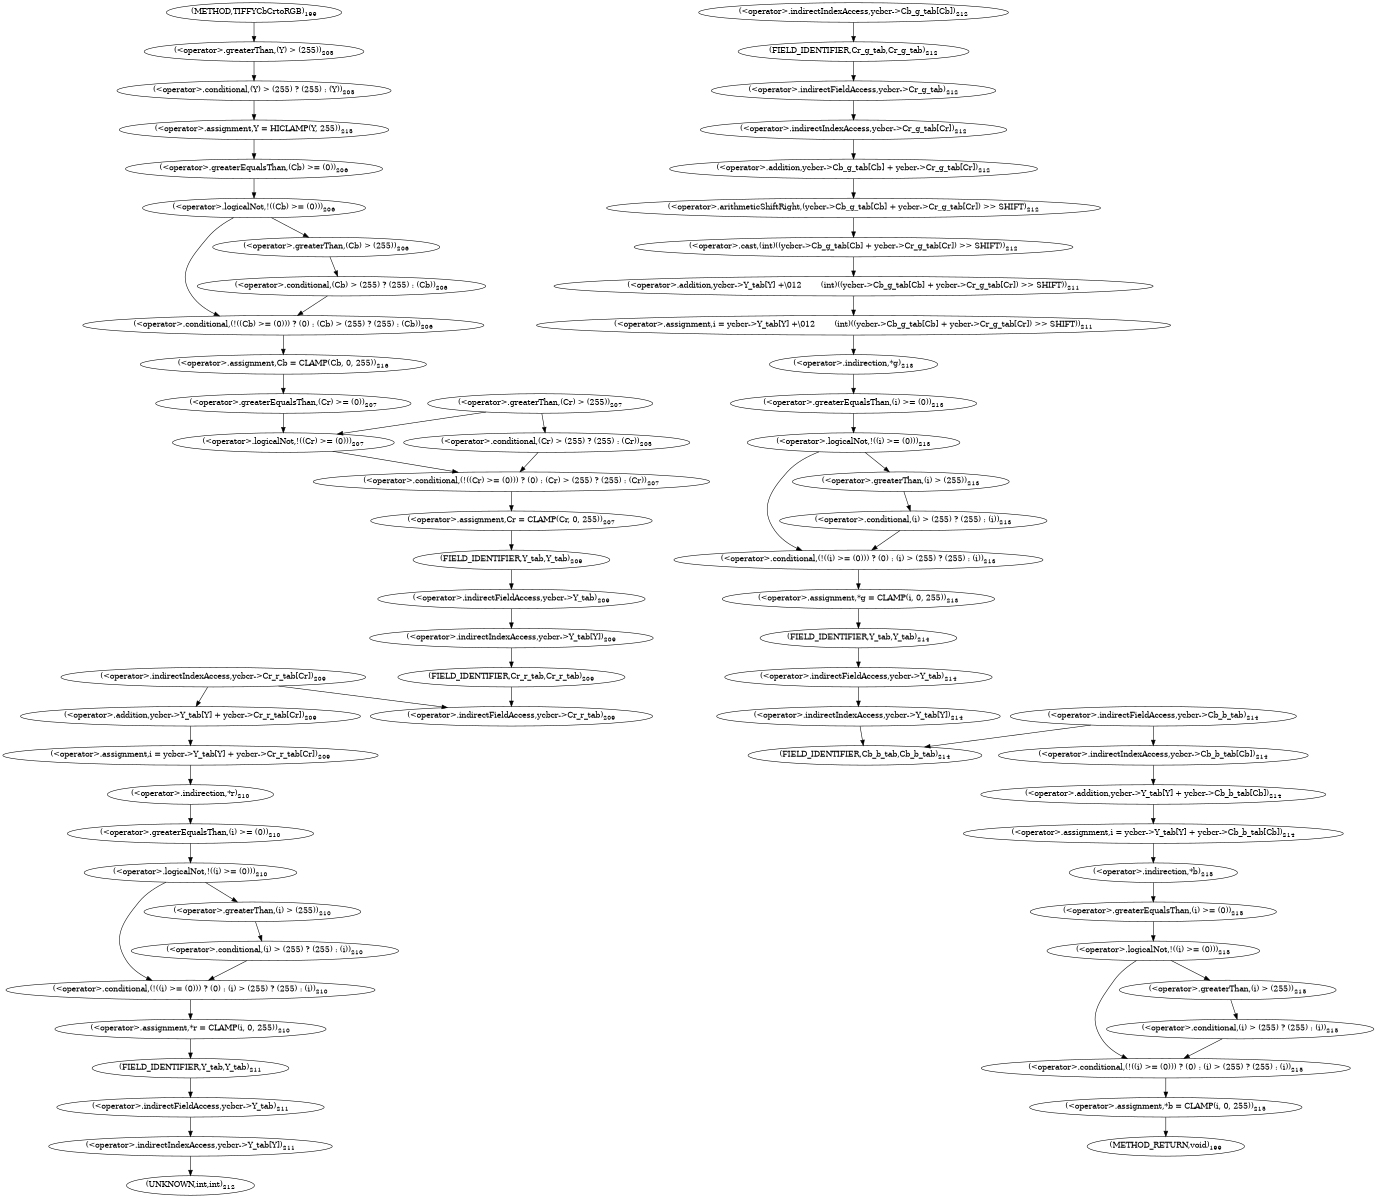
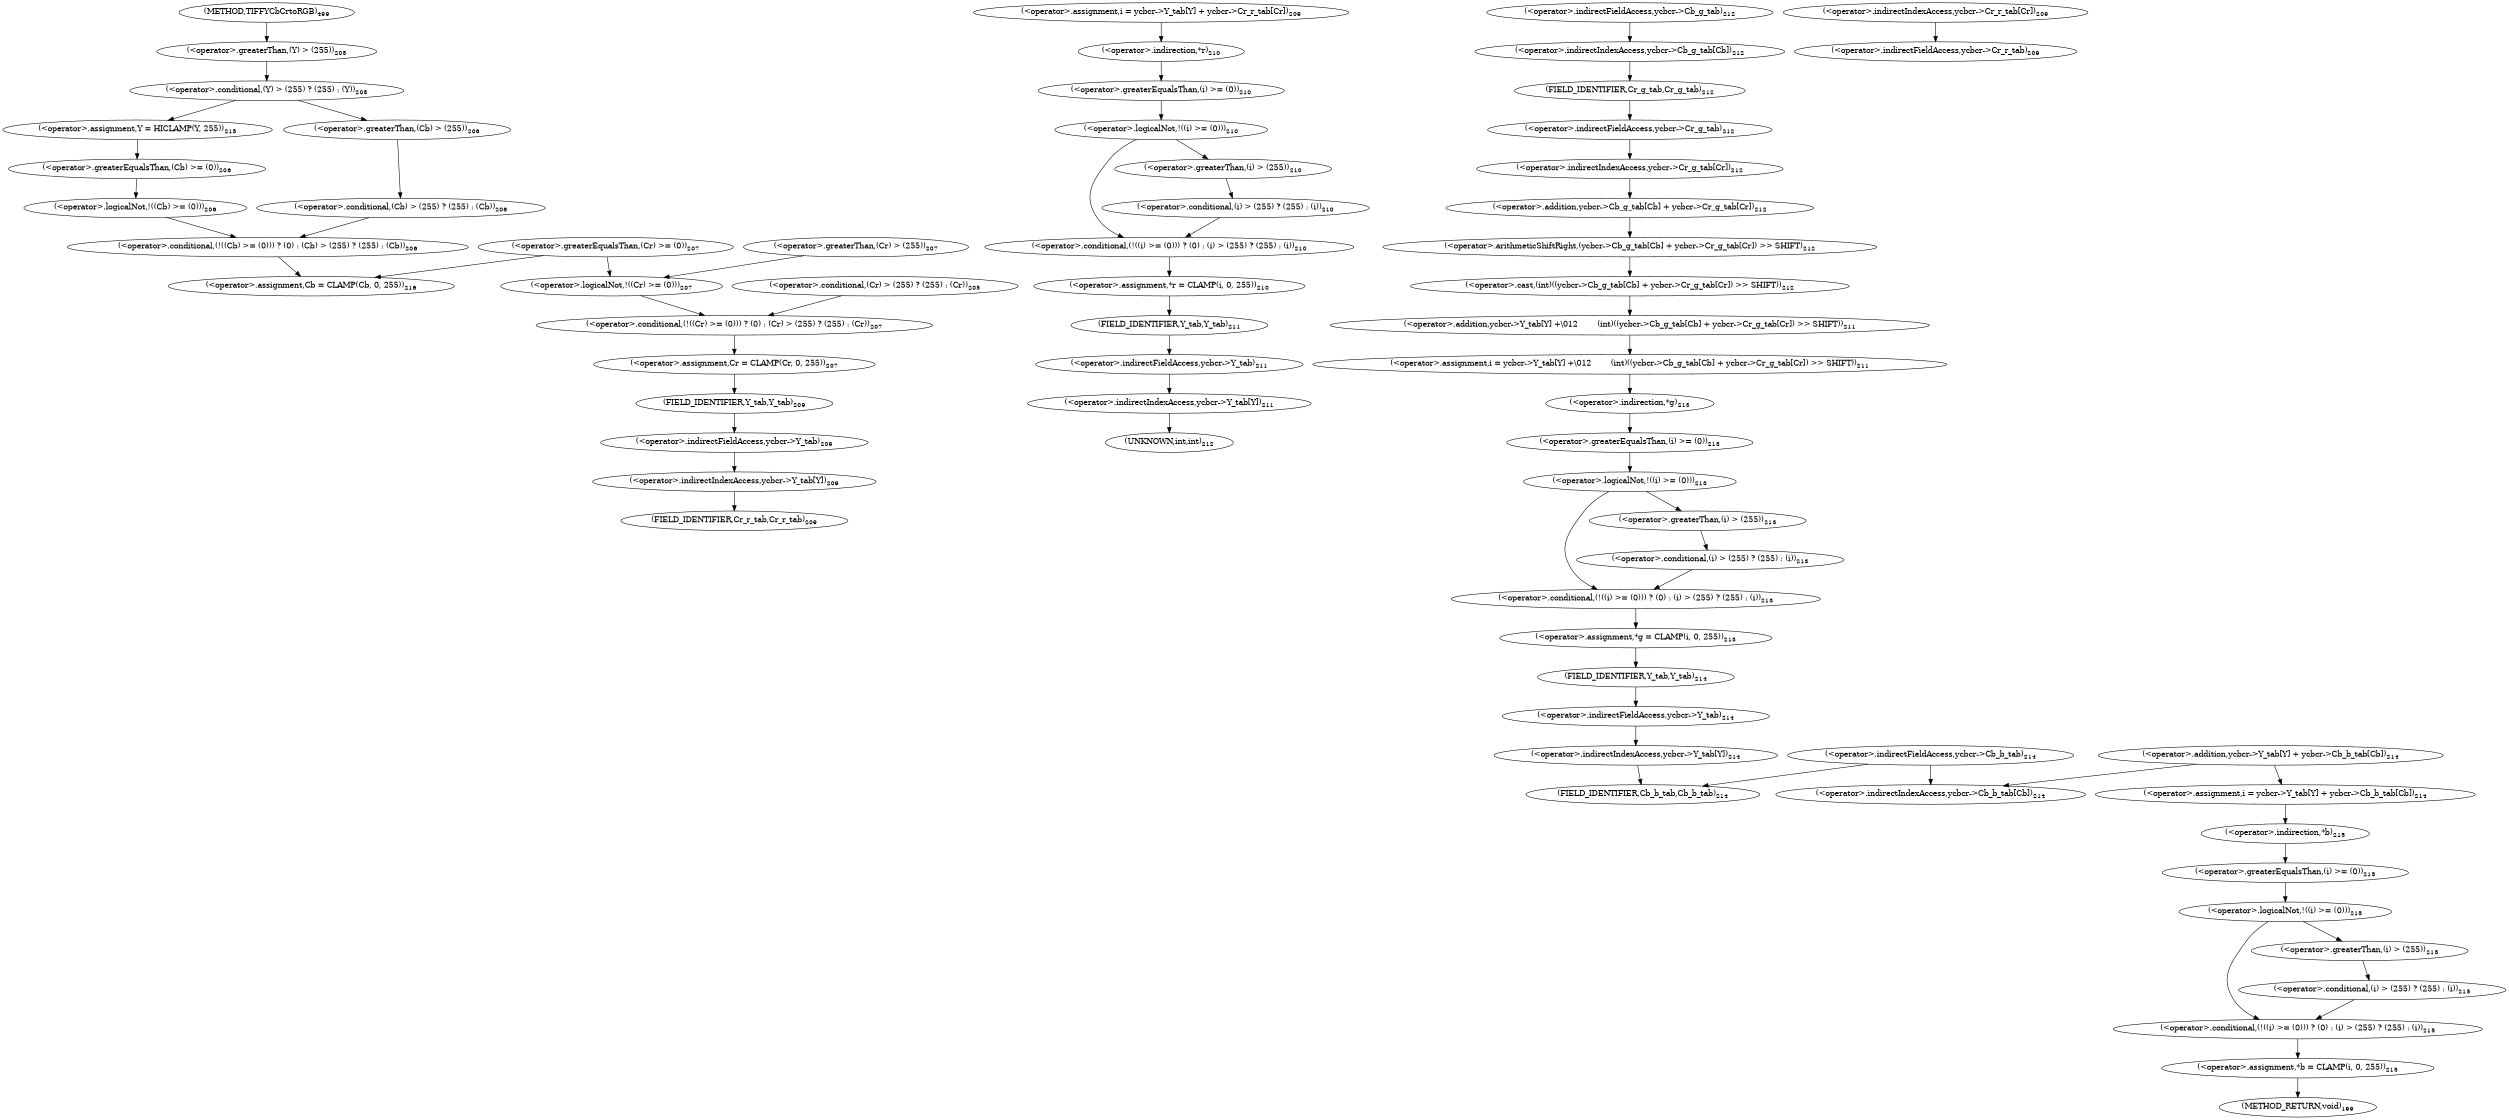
node "(METHOD,TIFFYCbCrtoRGB)": text "199" -> "499"
node "(<operator>.indirectFieldAccess,ycbcr->Cb_g_tab)": added
edge "(<operator>.logicalNot,!((Cb) >= (0)))" -> "(<operator>.greaterThan,(Cb) > (255))": now "(<operator>.conditional,(Y) > (255) ? (255) : (Y))" -> "(<operator>.greaterThan,(Cb) > (255))"
edge "(<operator>.assignment,Cb = CLAMP(Cb, 0, 255))" -> "(<operator>.greaterEqualsThan,(Cr) >= (0))": reversed
edge "(<operator>.greaterThan,(Cr) > (255))" -> "(<operator>.conditional,(Cr) > (255) ? (255) : (Cr))": removed
edge "(FIELD_IDENTIFIER,Cr_r_tab,Cr_r_tab)" -> "(<operator>.indirectFieldAccess,ycbcr->Cr_r_tab)": removed
node "(<operator>.addition,ycbcr->Y_tab[Y] + ycbcr->Cr_r_tab[Cr])": removed
edge "(<operator>.indirectIndexAccess,ycbcr->Cb_b_tab[Cb])" -> "(<operator>.addition,ycbcr->Y_tab[Y] + ycbcr->Cb_b_tab[Cb])": reversed
